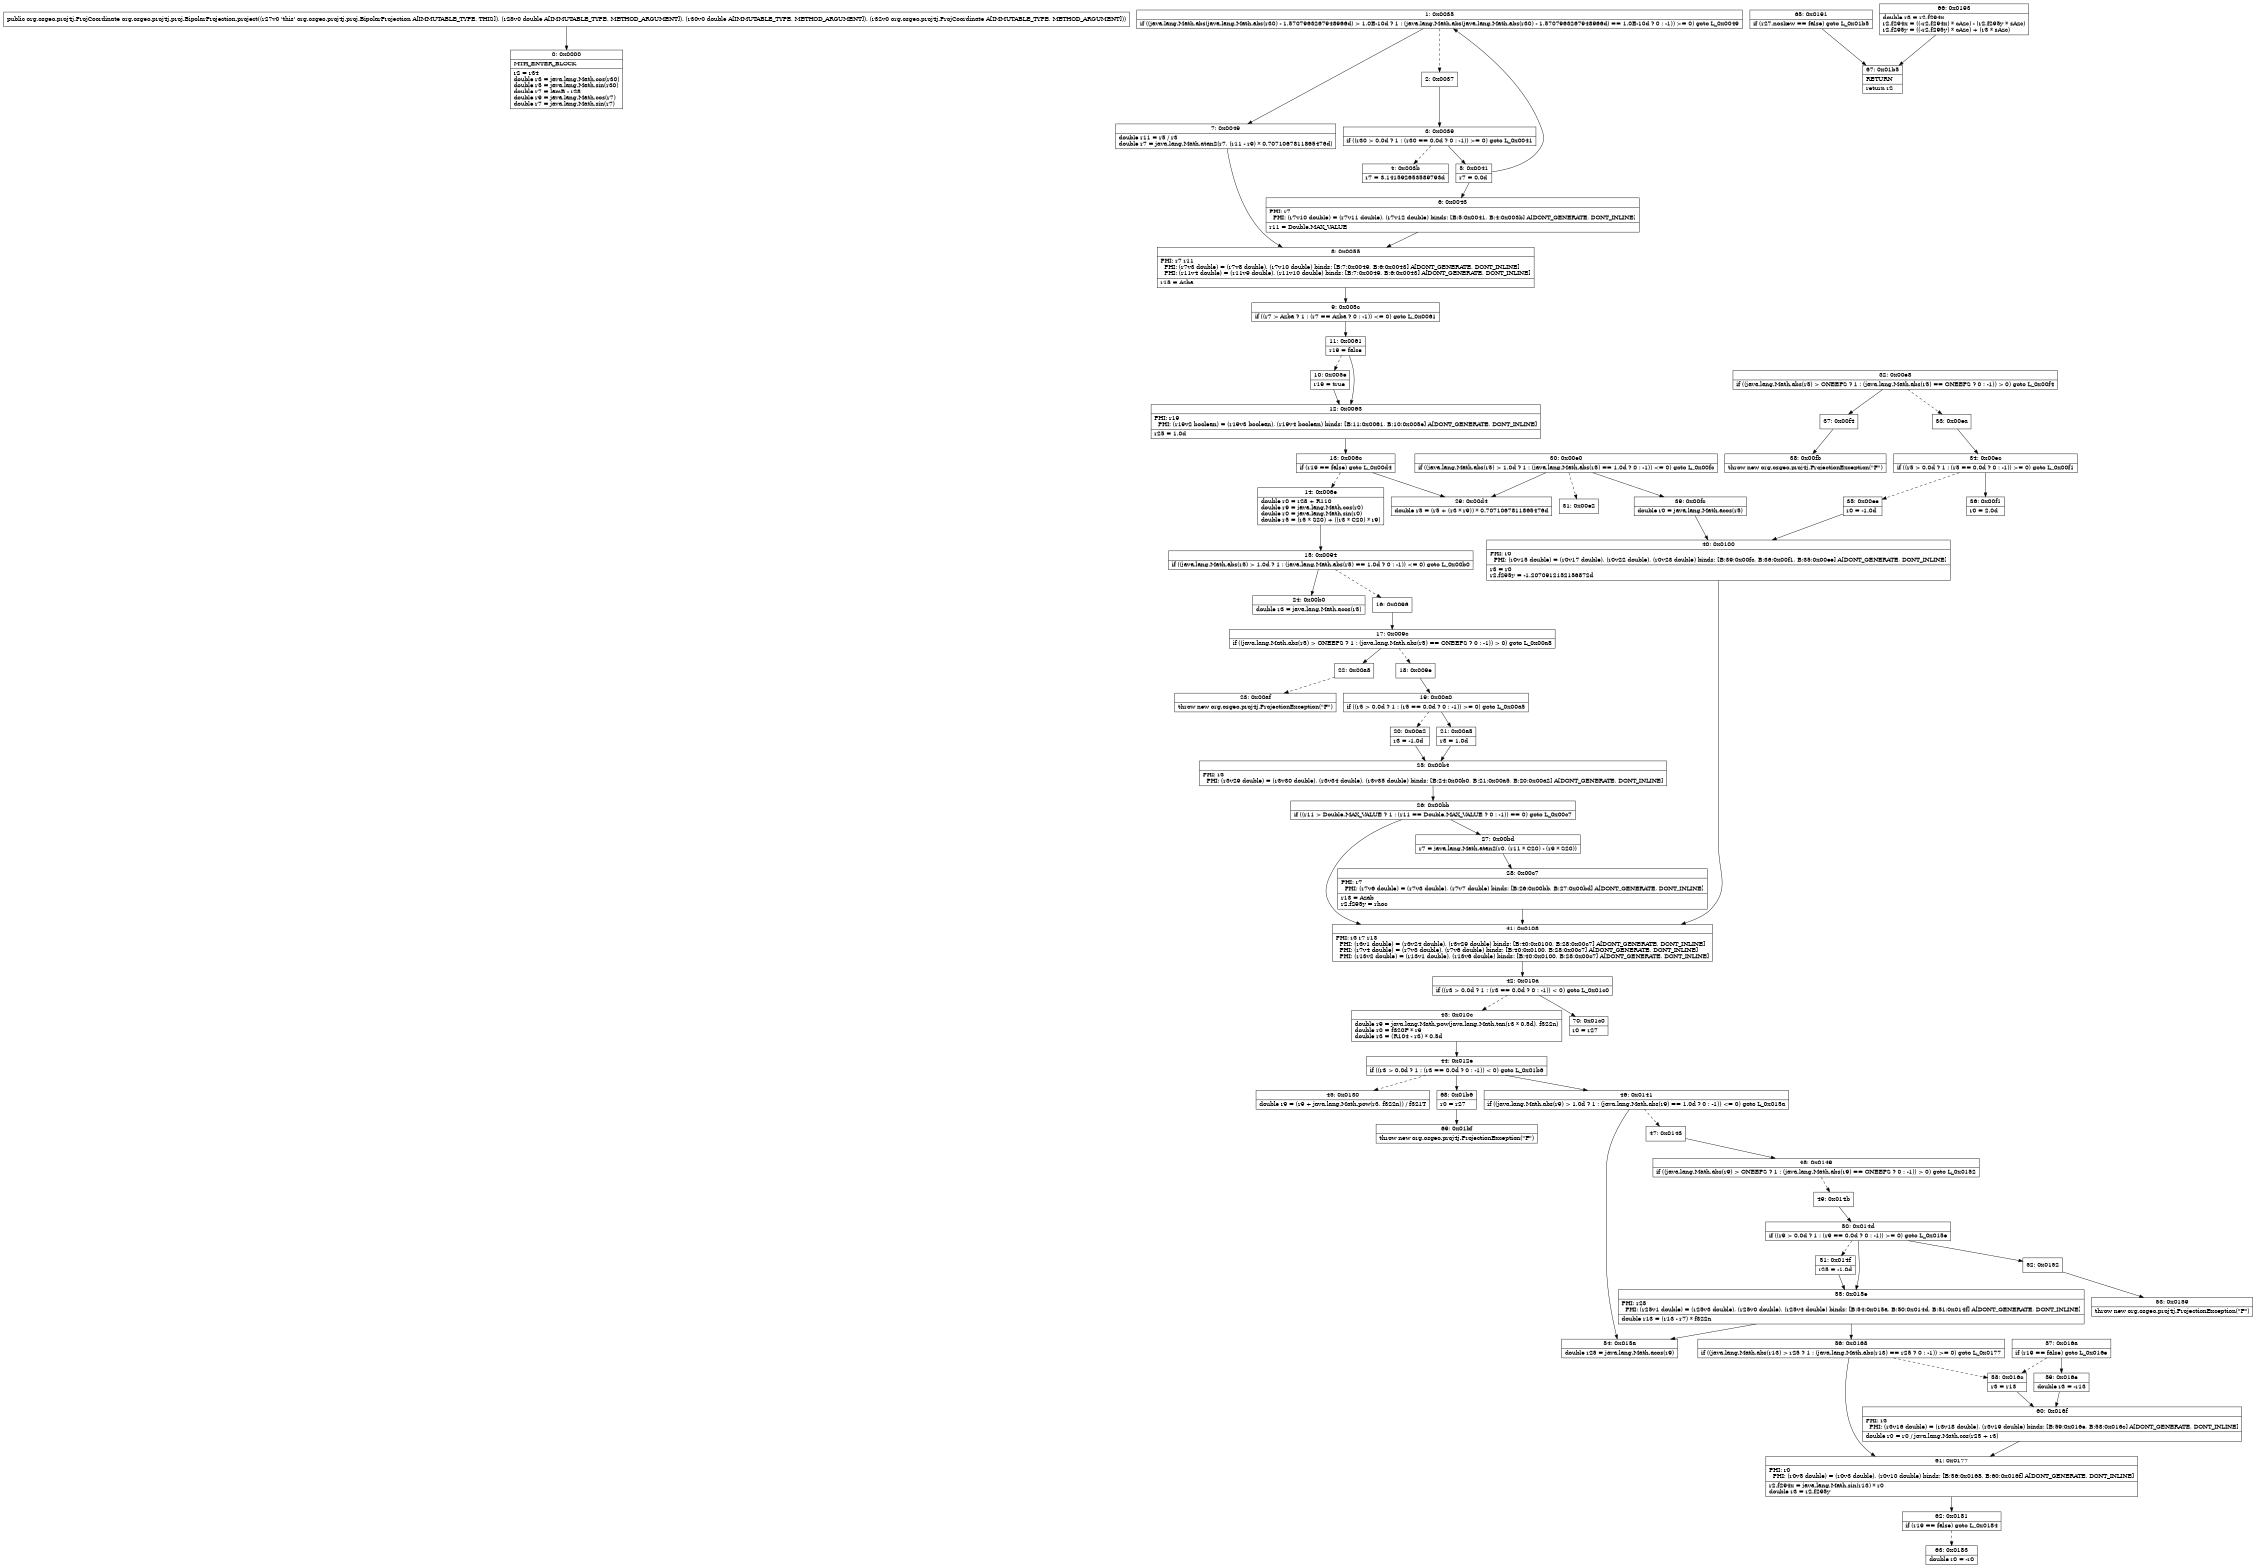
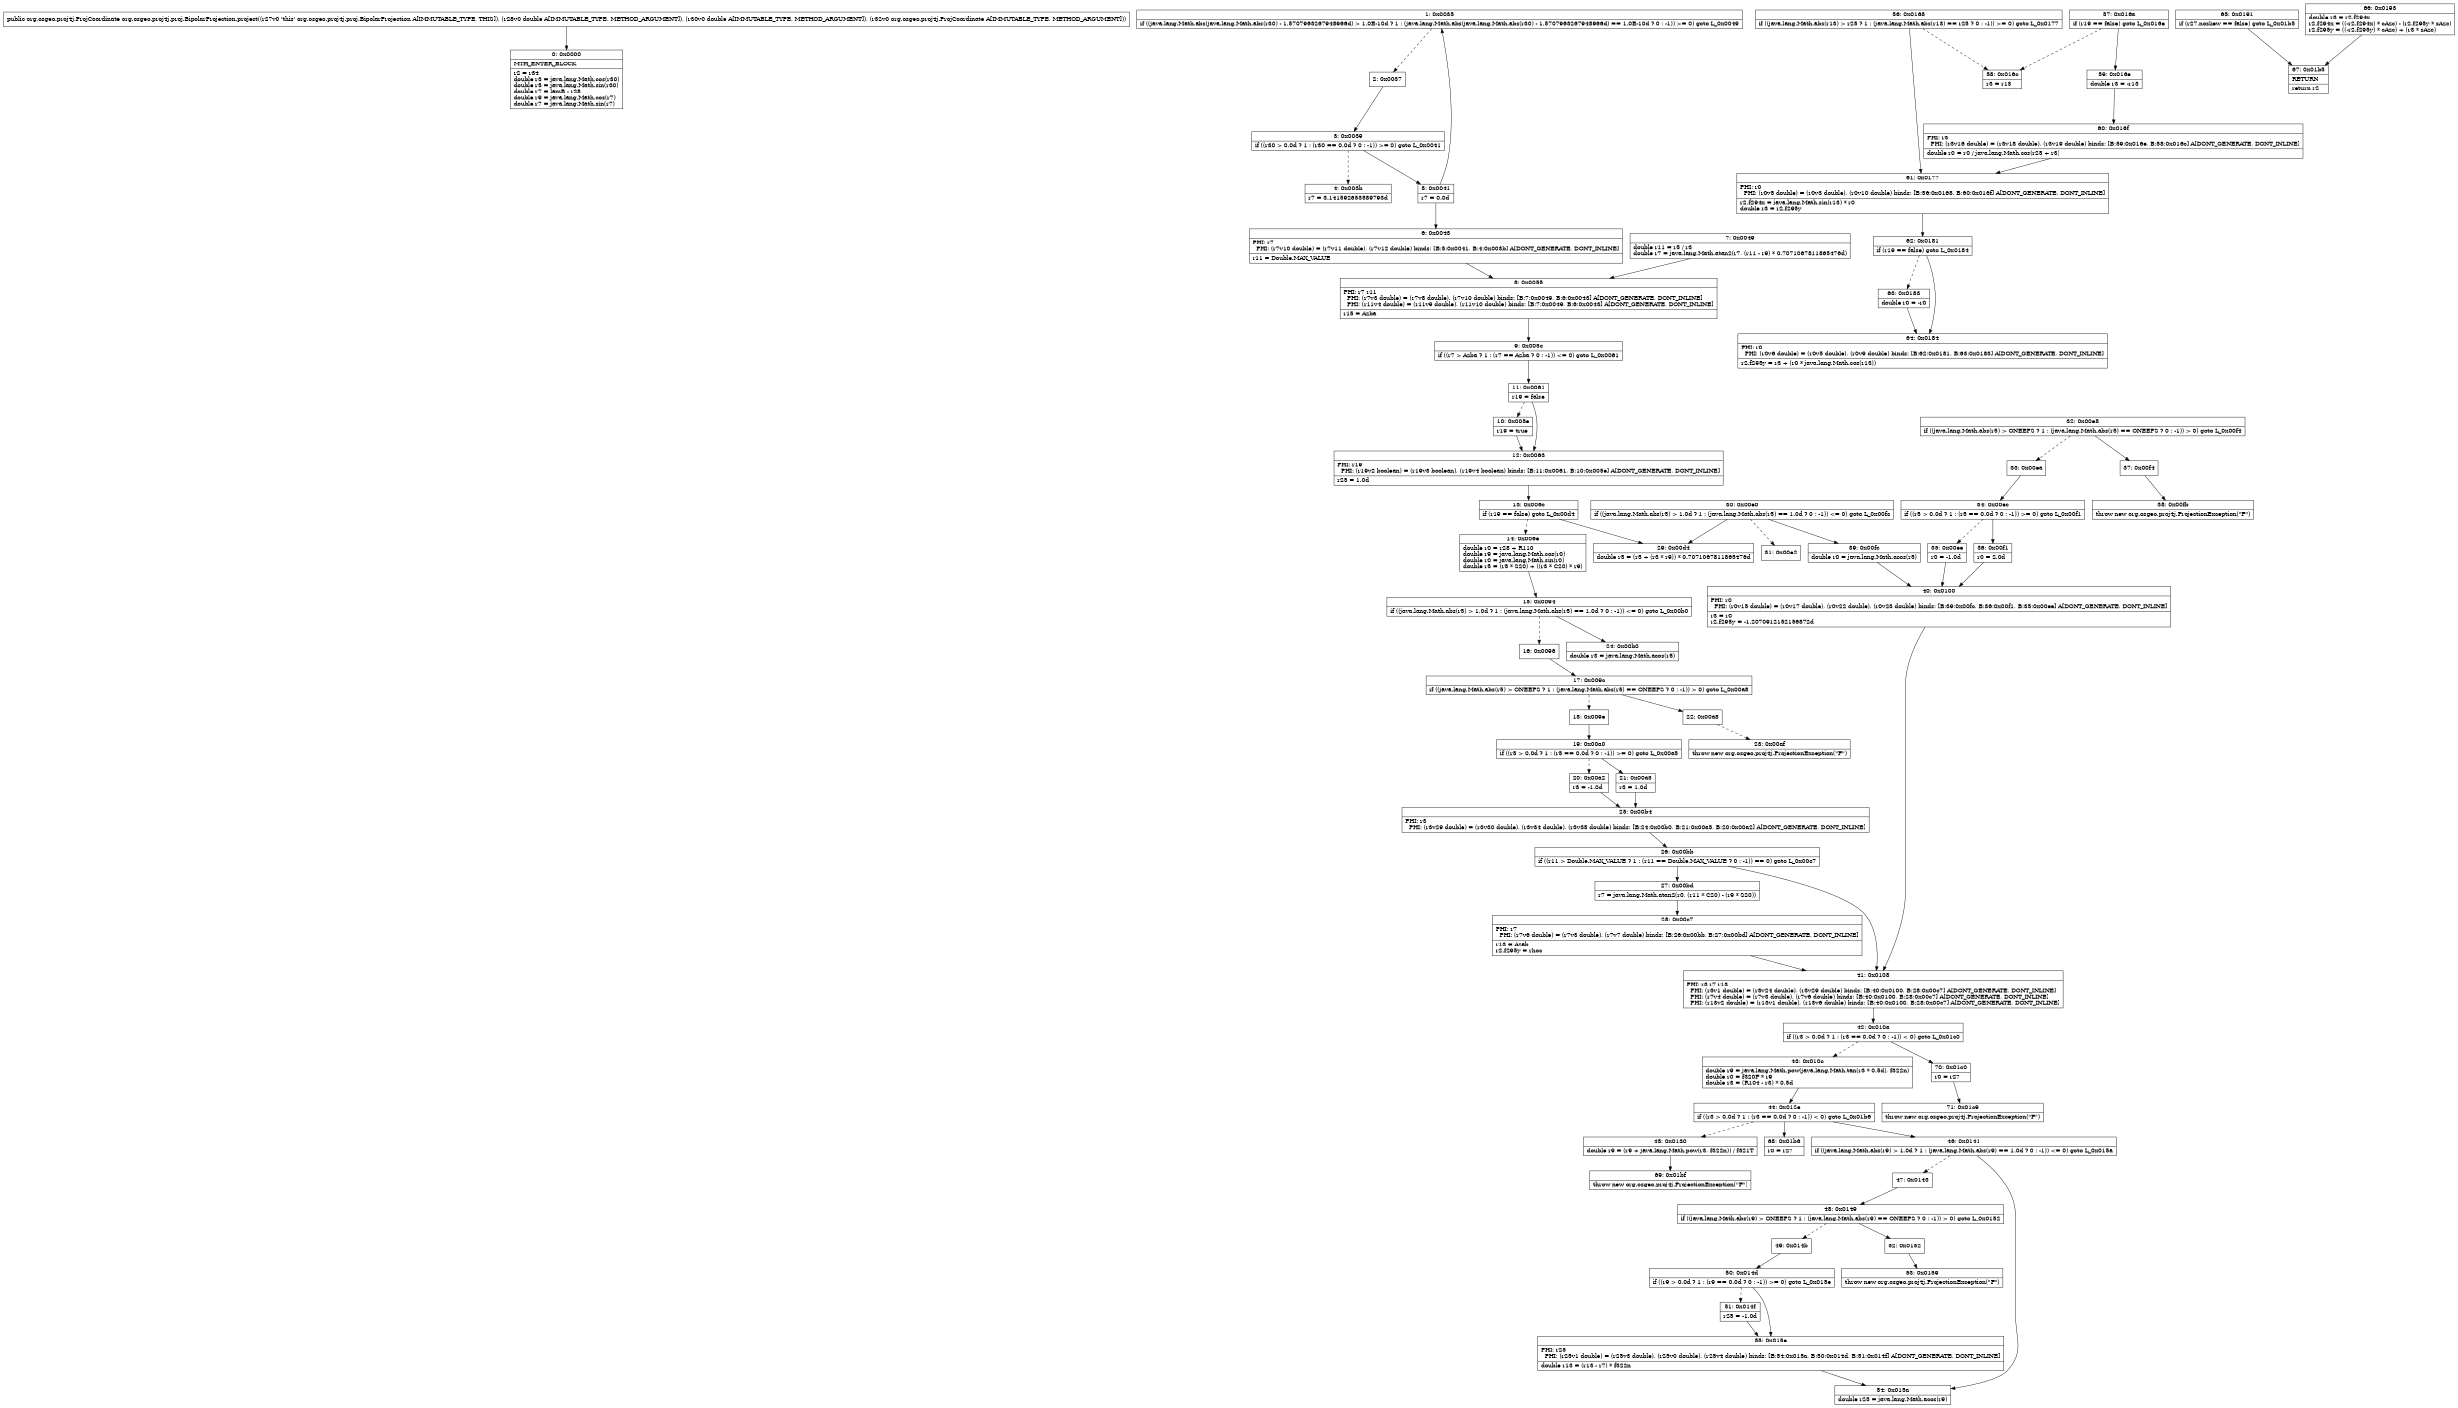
edge "1: 0x0035" -> "7: 0x0049": removed
node "64: 0x0184": added
edge "36: 0x00f1" -> "40: 0x0100": added
node "71: 0x01c9": added
edge "68: 0x01b6" -> "69: 0x01bf": now "45: 0x0130" -> "69: 0x01bf"
edge "50: 0x014d" -> "52: 0x0152": now "48: 0x0149" -> "52: 0x0152"
edge "55: 0x015e" -> "56: 0x0168": removed
edge "58: 0x016c" -> "60: 0x016f": removed
